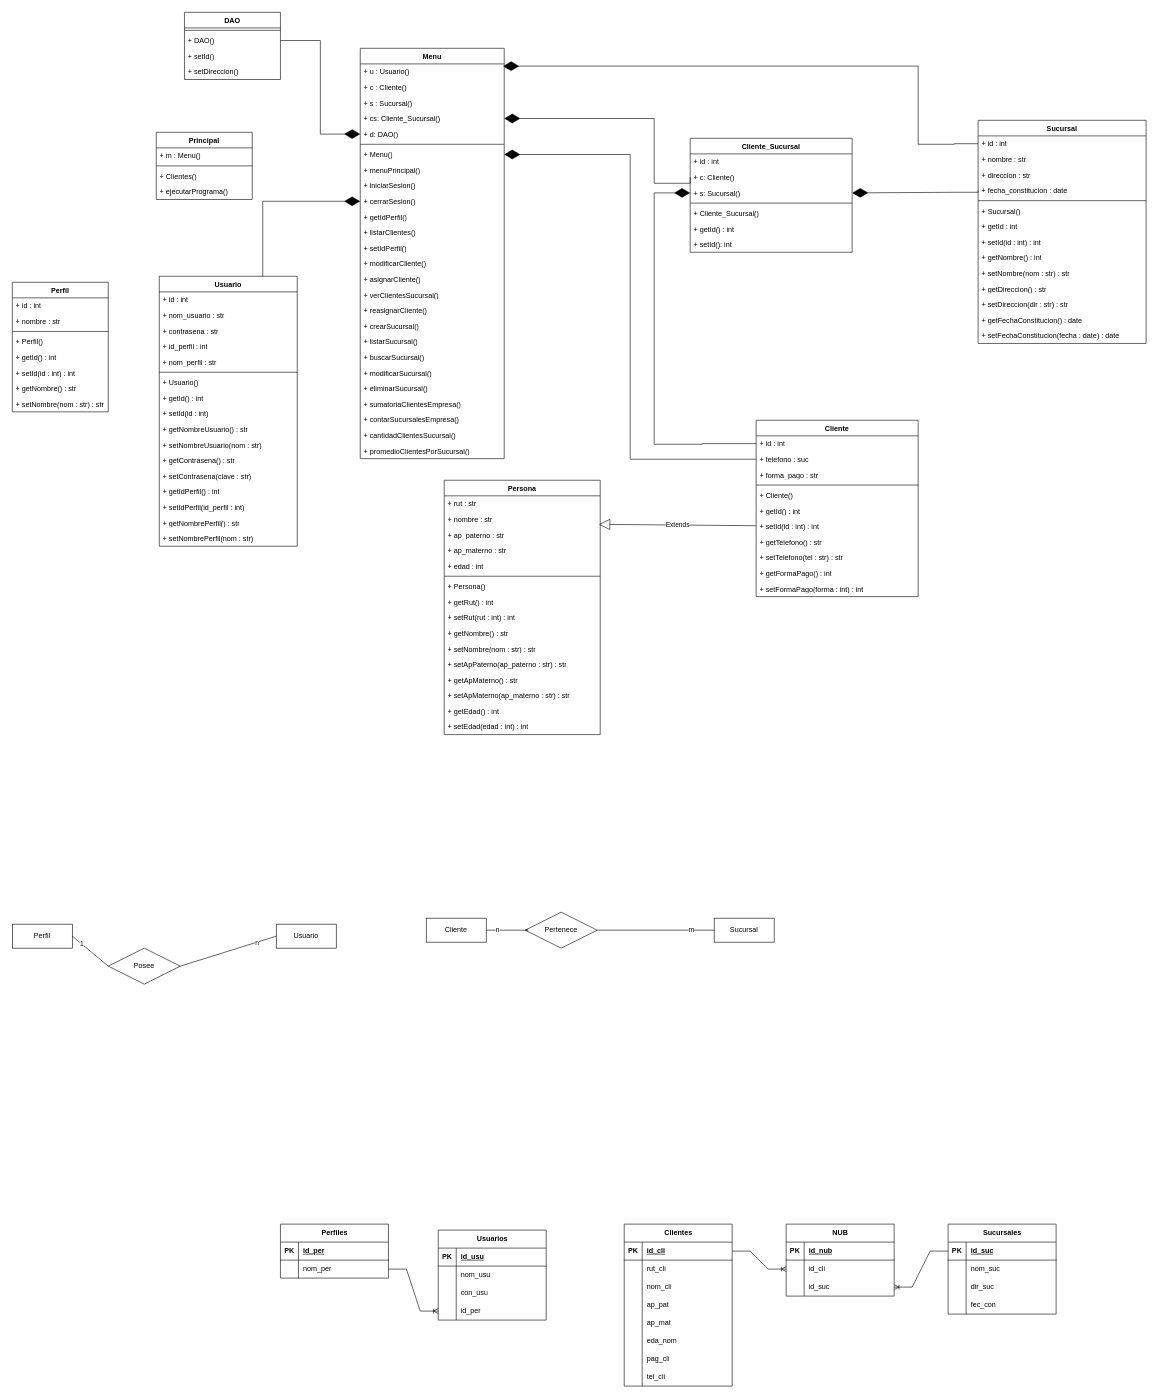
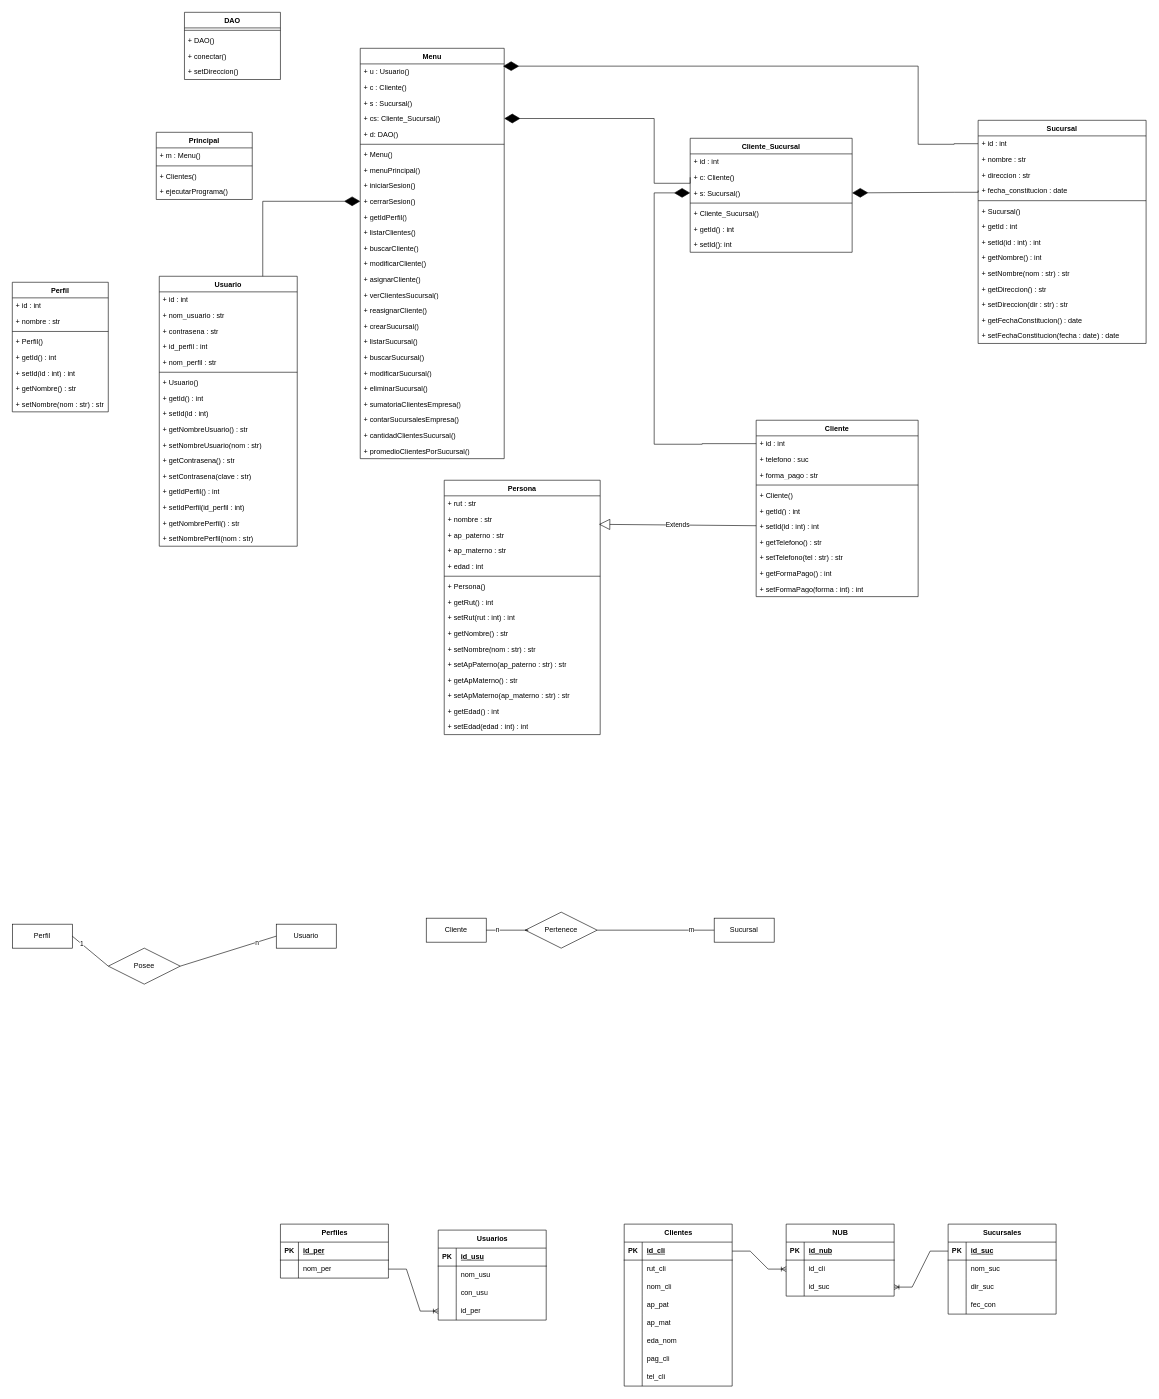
node "+ setId()": label "+ setId()" -> "+ conectar()"
edge "+ DAO()" -> "+ d: DAO()": removed
edge "+ telefono : suc" -> "+ Menu()": removed
node "+ setIdPerfil()": label "+ setIdPerfil()" -> "+ buscarCliente()"
